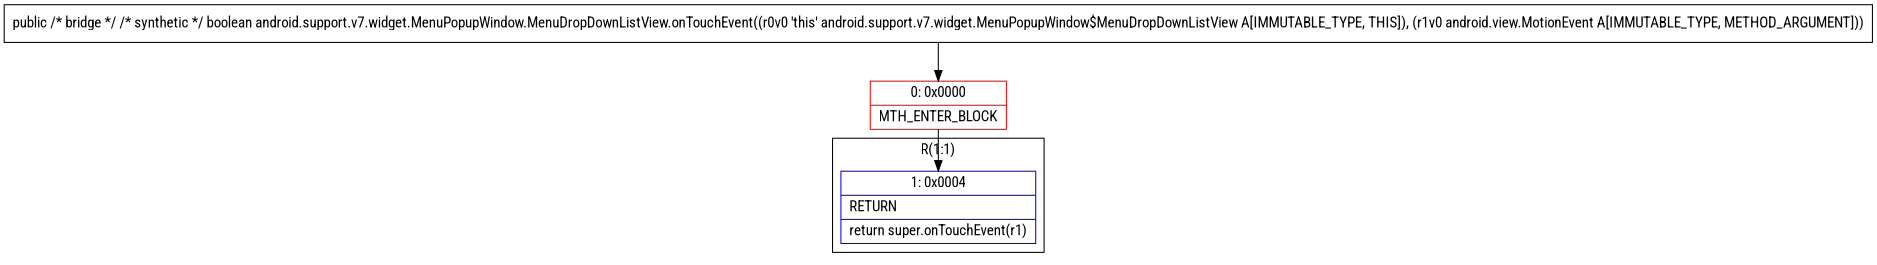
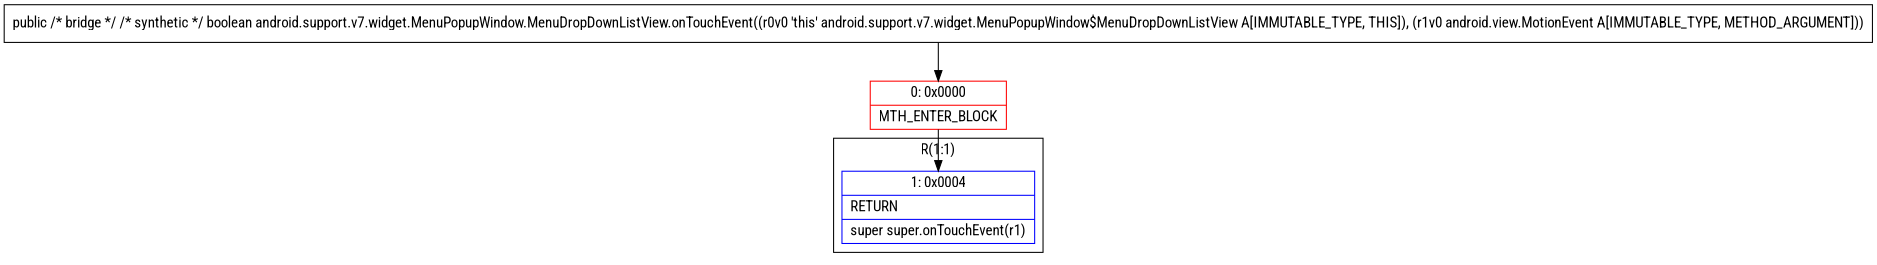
node "1: 0x0004": text "return super.onTouchEvent(r1)" -> "super super.onTouchEvent(r1)"
